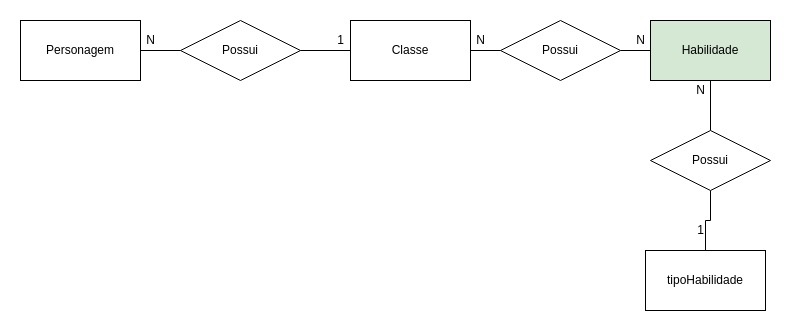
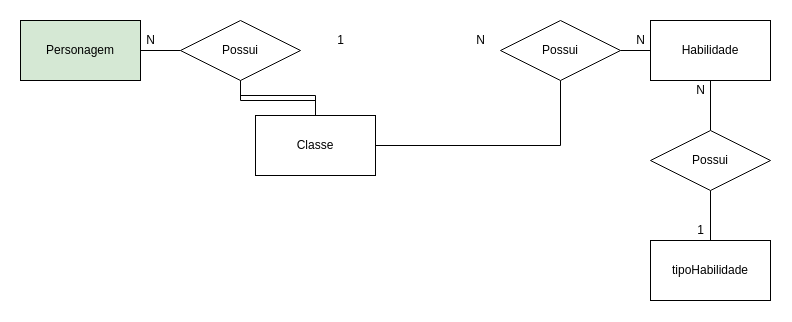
node "Personagem": fillcolor #ffffff -> #d5e8d4
node "Classe": moved (411, 51) -> (316, 146)
node "Habilidade": fillcolor #d5e8d4 -> #ffffff
node "tipoHabilidade": moved (706, 281) -> (711, 271)
